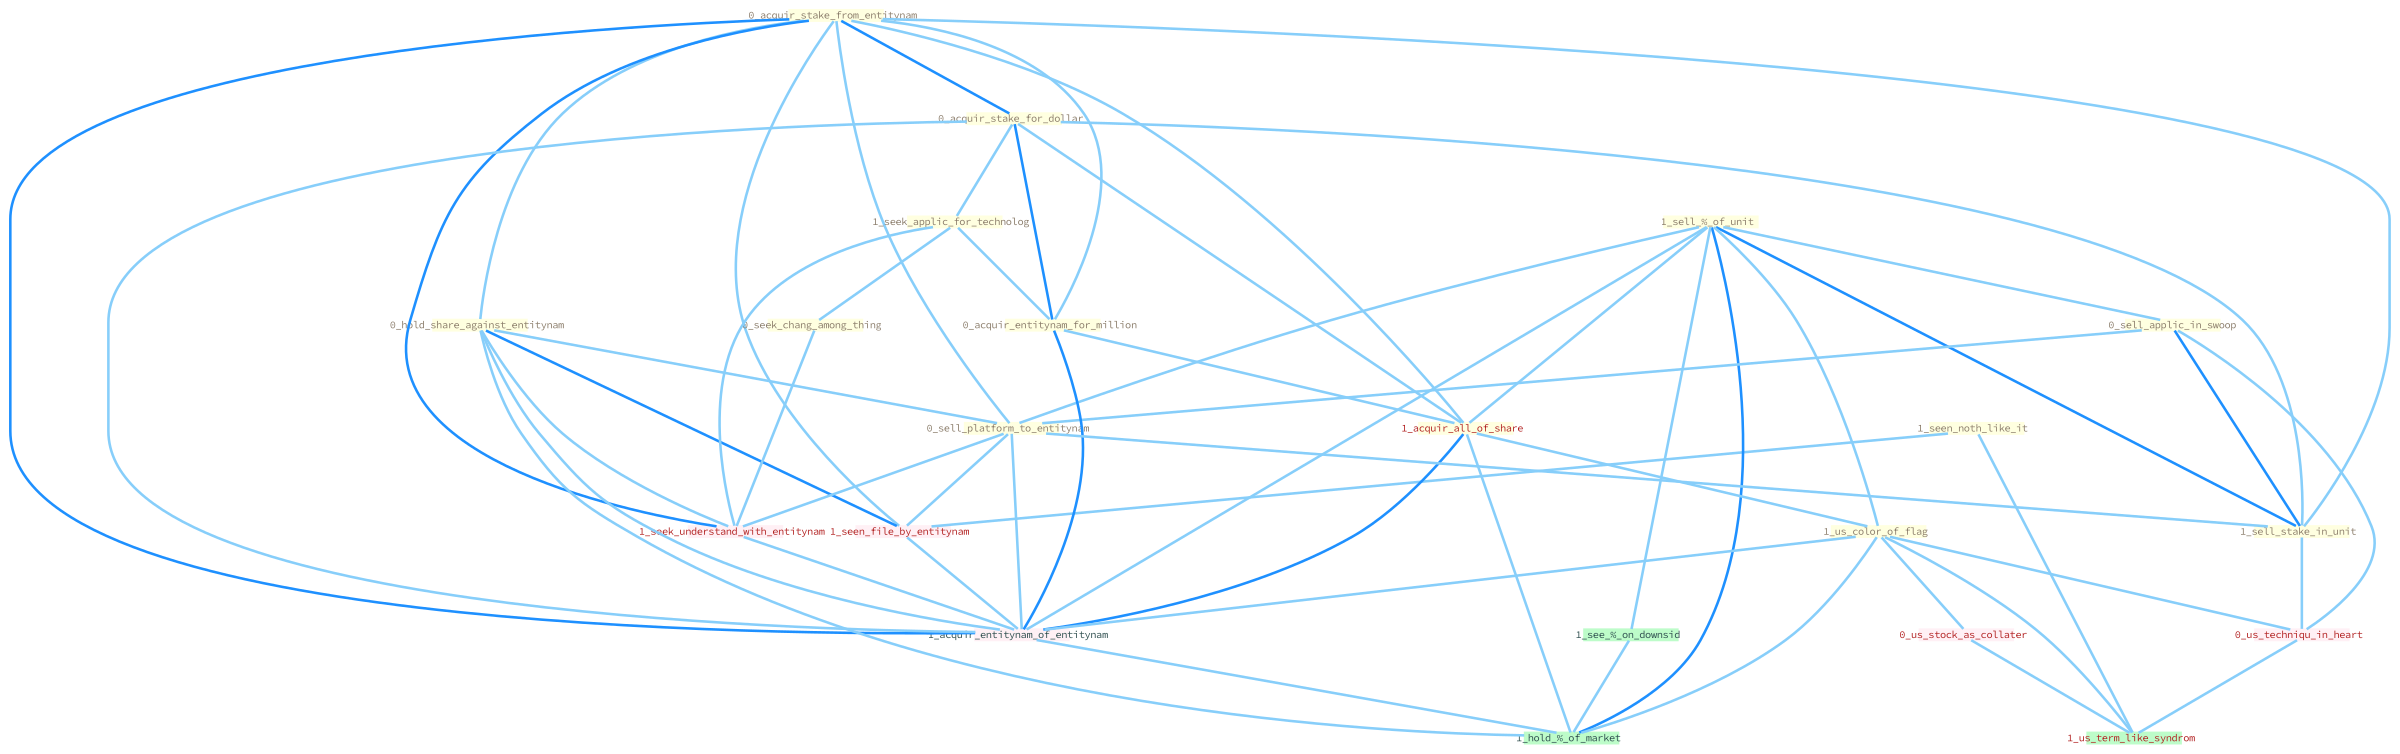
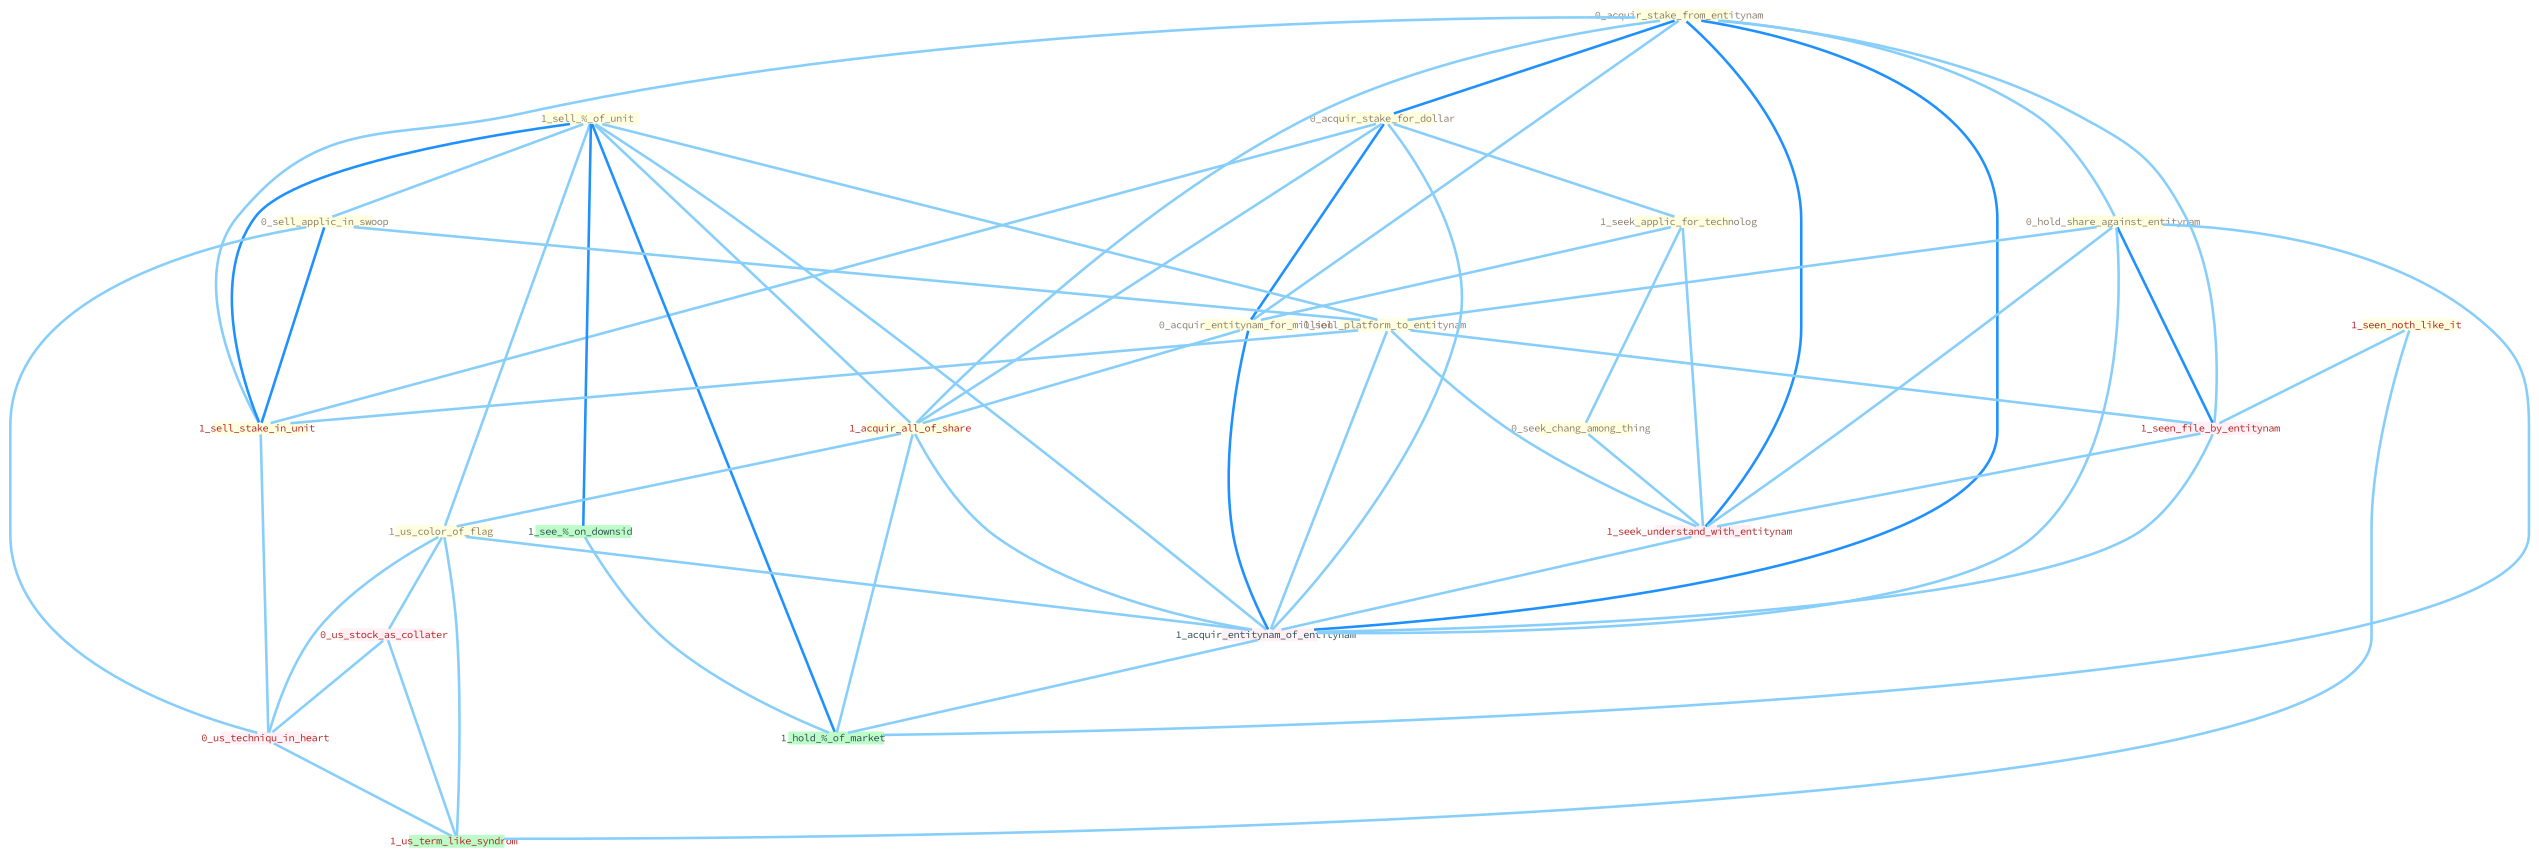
edge "0_acquir_stake_from_entitynam" -- "0_sell_platform_to_entitynam": removed
edge "1_sell_%_of_unit" -- "1_see_%_on_downsid": color #87cefa -> #1e90ff
node "1_seen_noth_like_it": fontcolor #8b7d6b -> #b22222
edge "1_seen_file_by_entitynam" -- "1_seek_understand_with_entitynam": added
node "1_sell_stake_in_unit": fontcolor #8b7d6b -> #b22222
edge "1_acquir_all_of_share" -- "1_acquir_entitynam_of_entitynam": color #1e90ff -> #87cefa
edge "1_us_color_of_flag" -- "1_hold_%_of_market": removed
edge "0_us_stock_as_collater" -- "0_us_techniqu_in_heart": added
